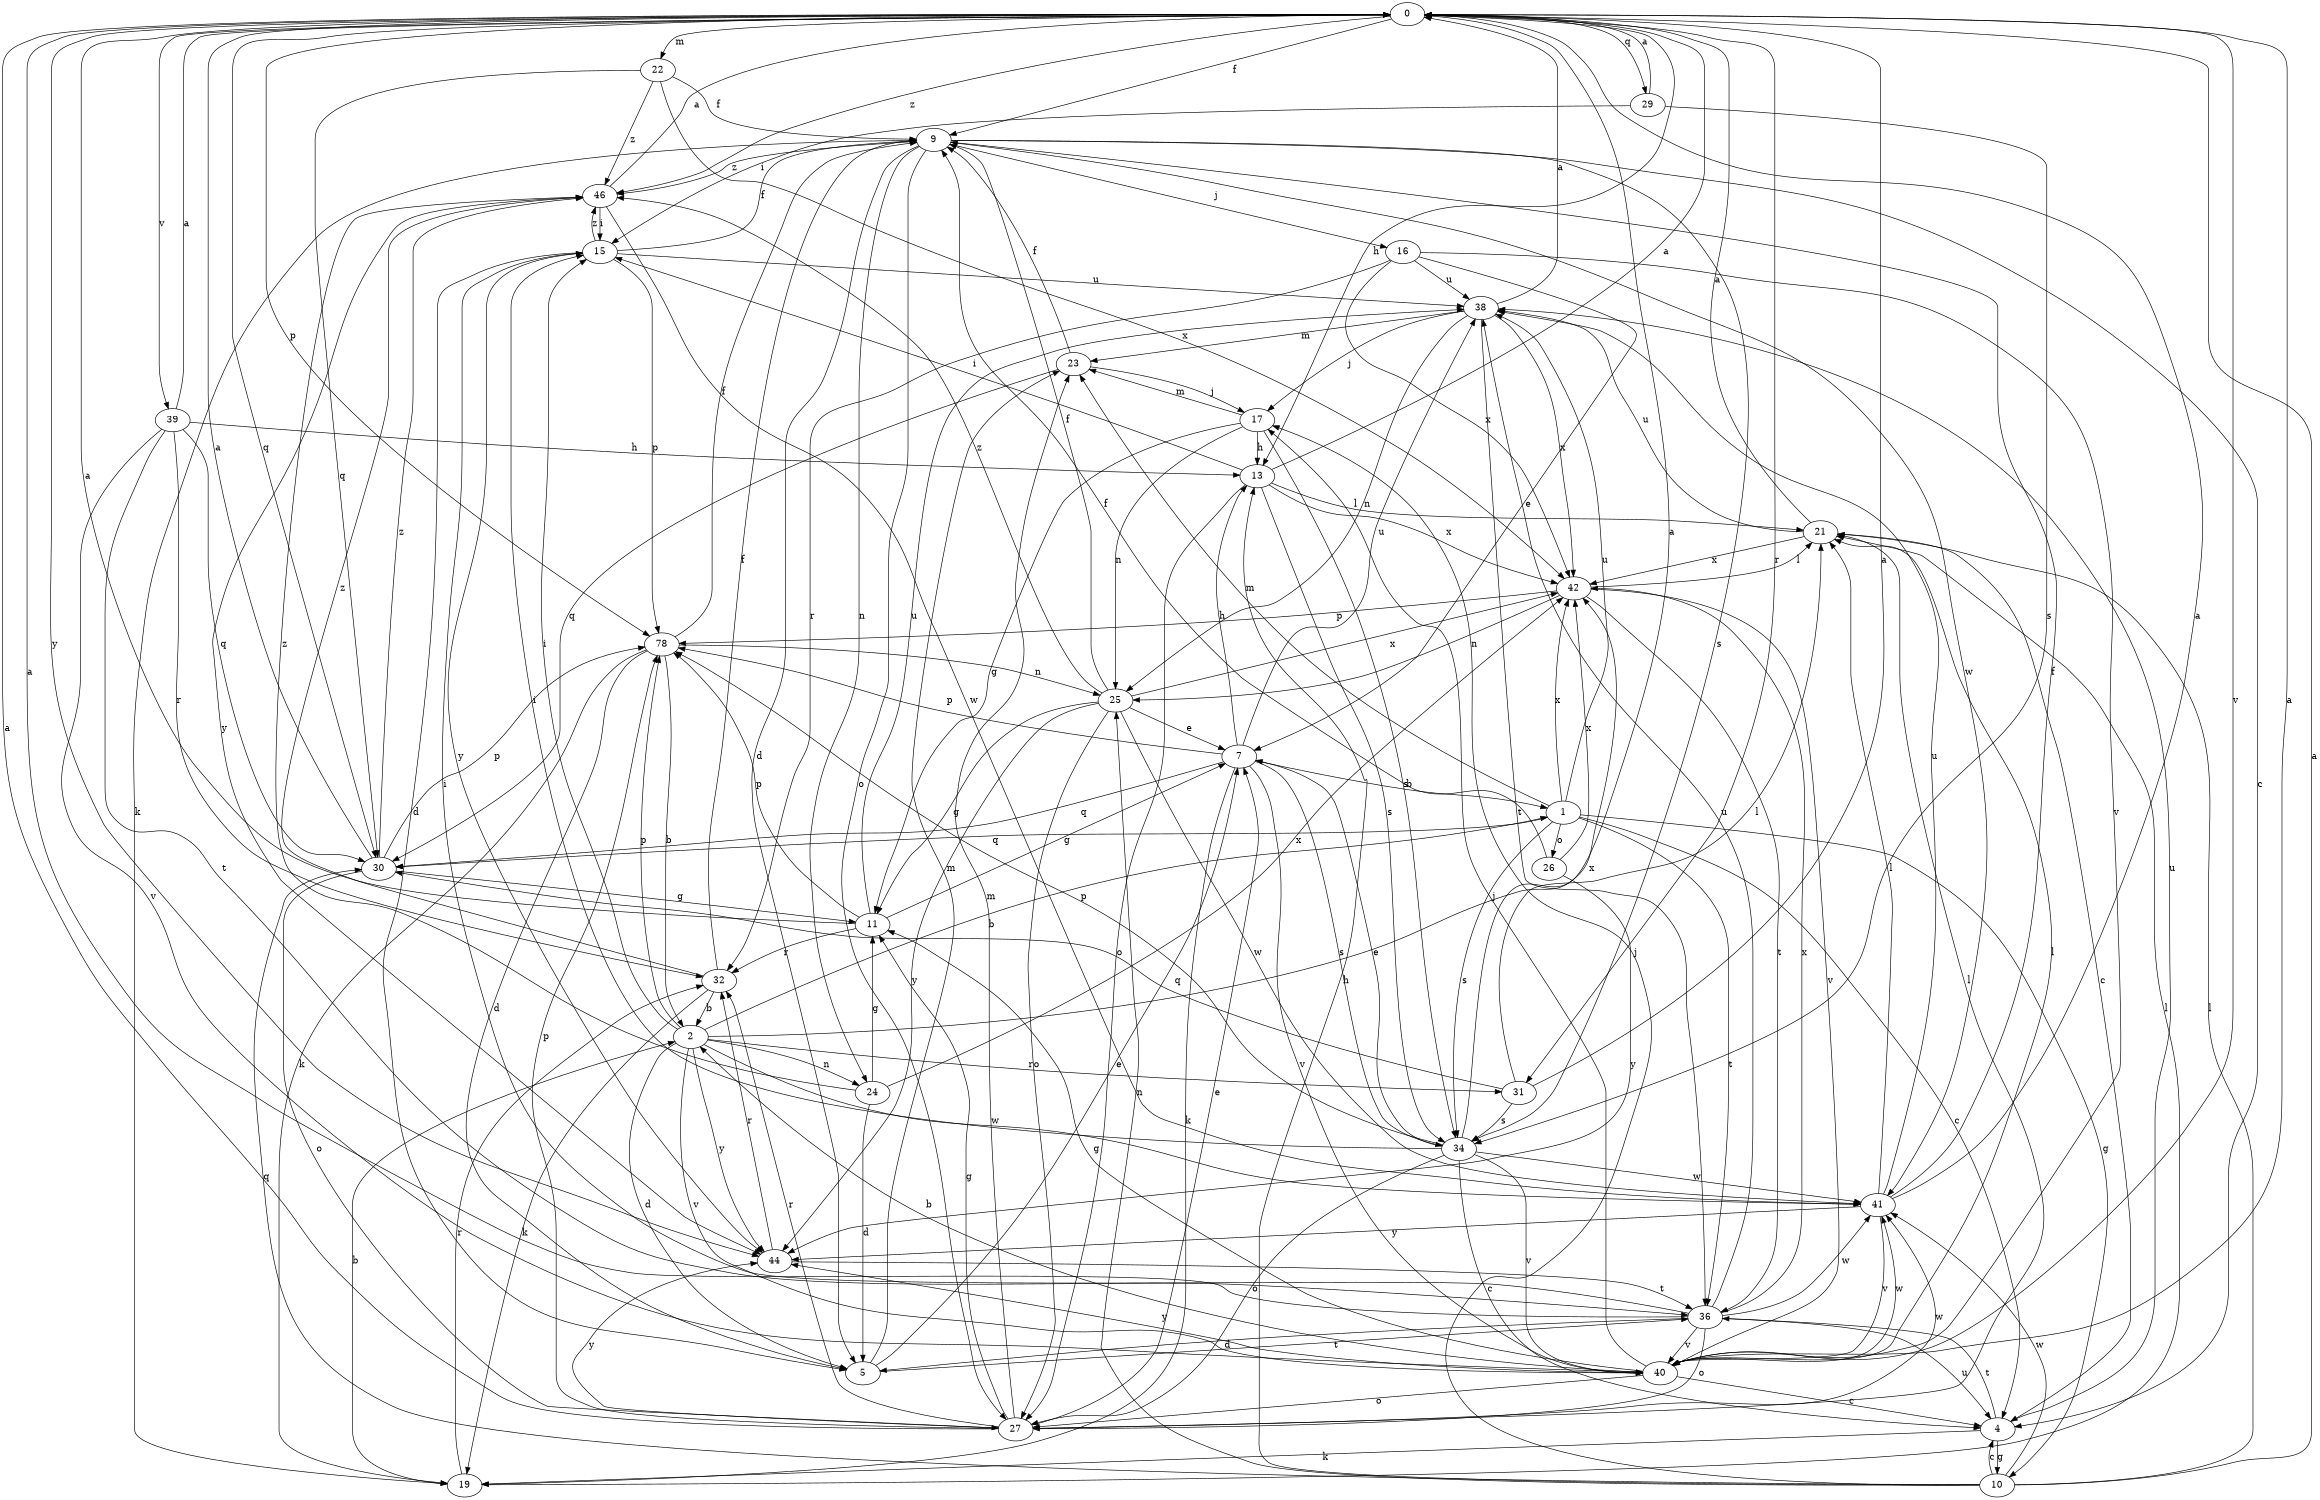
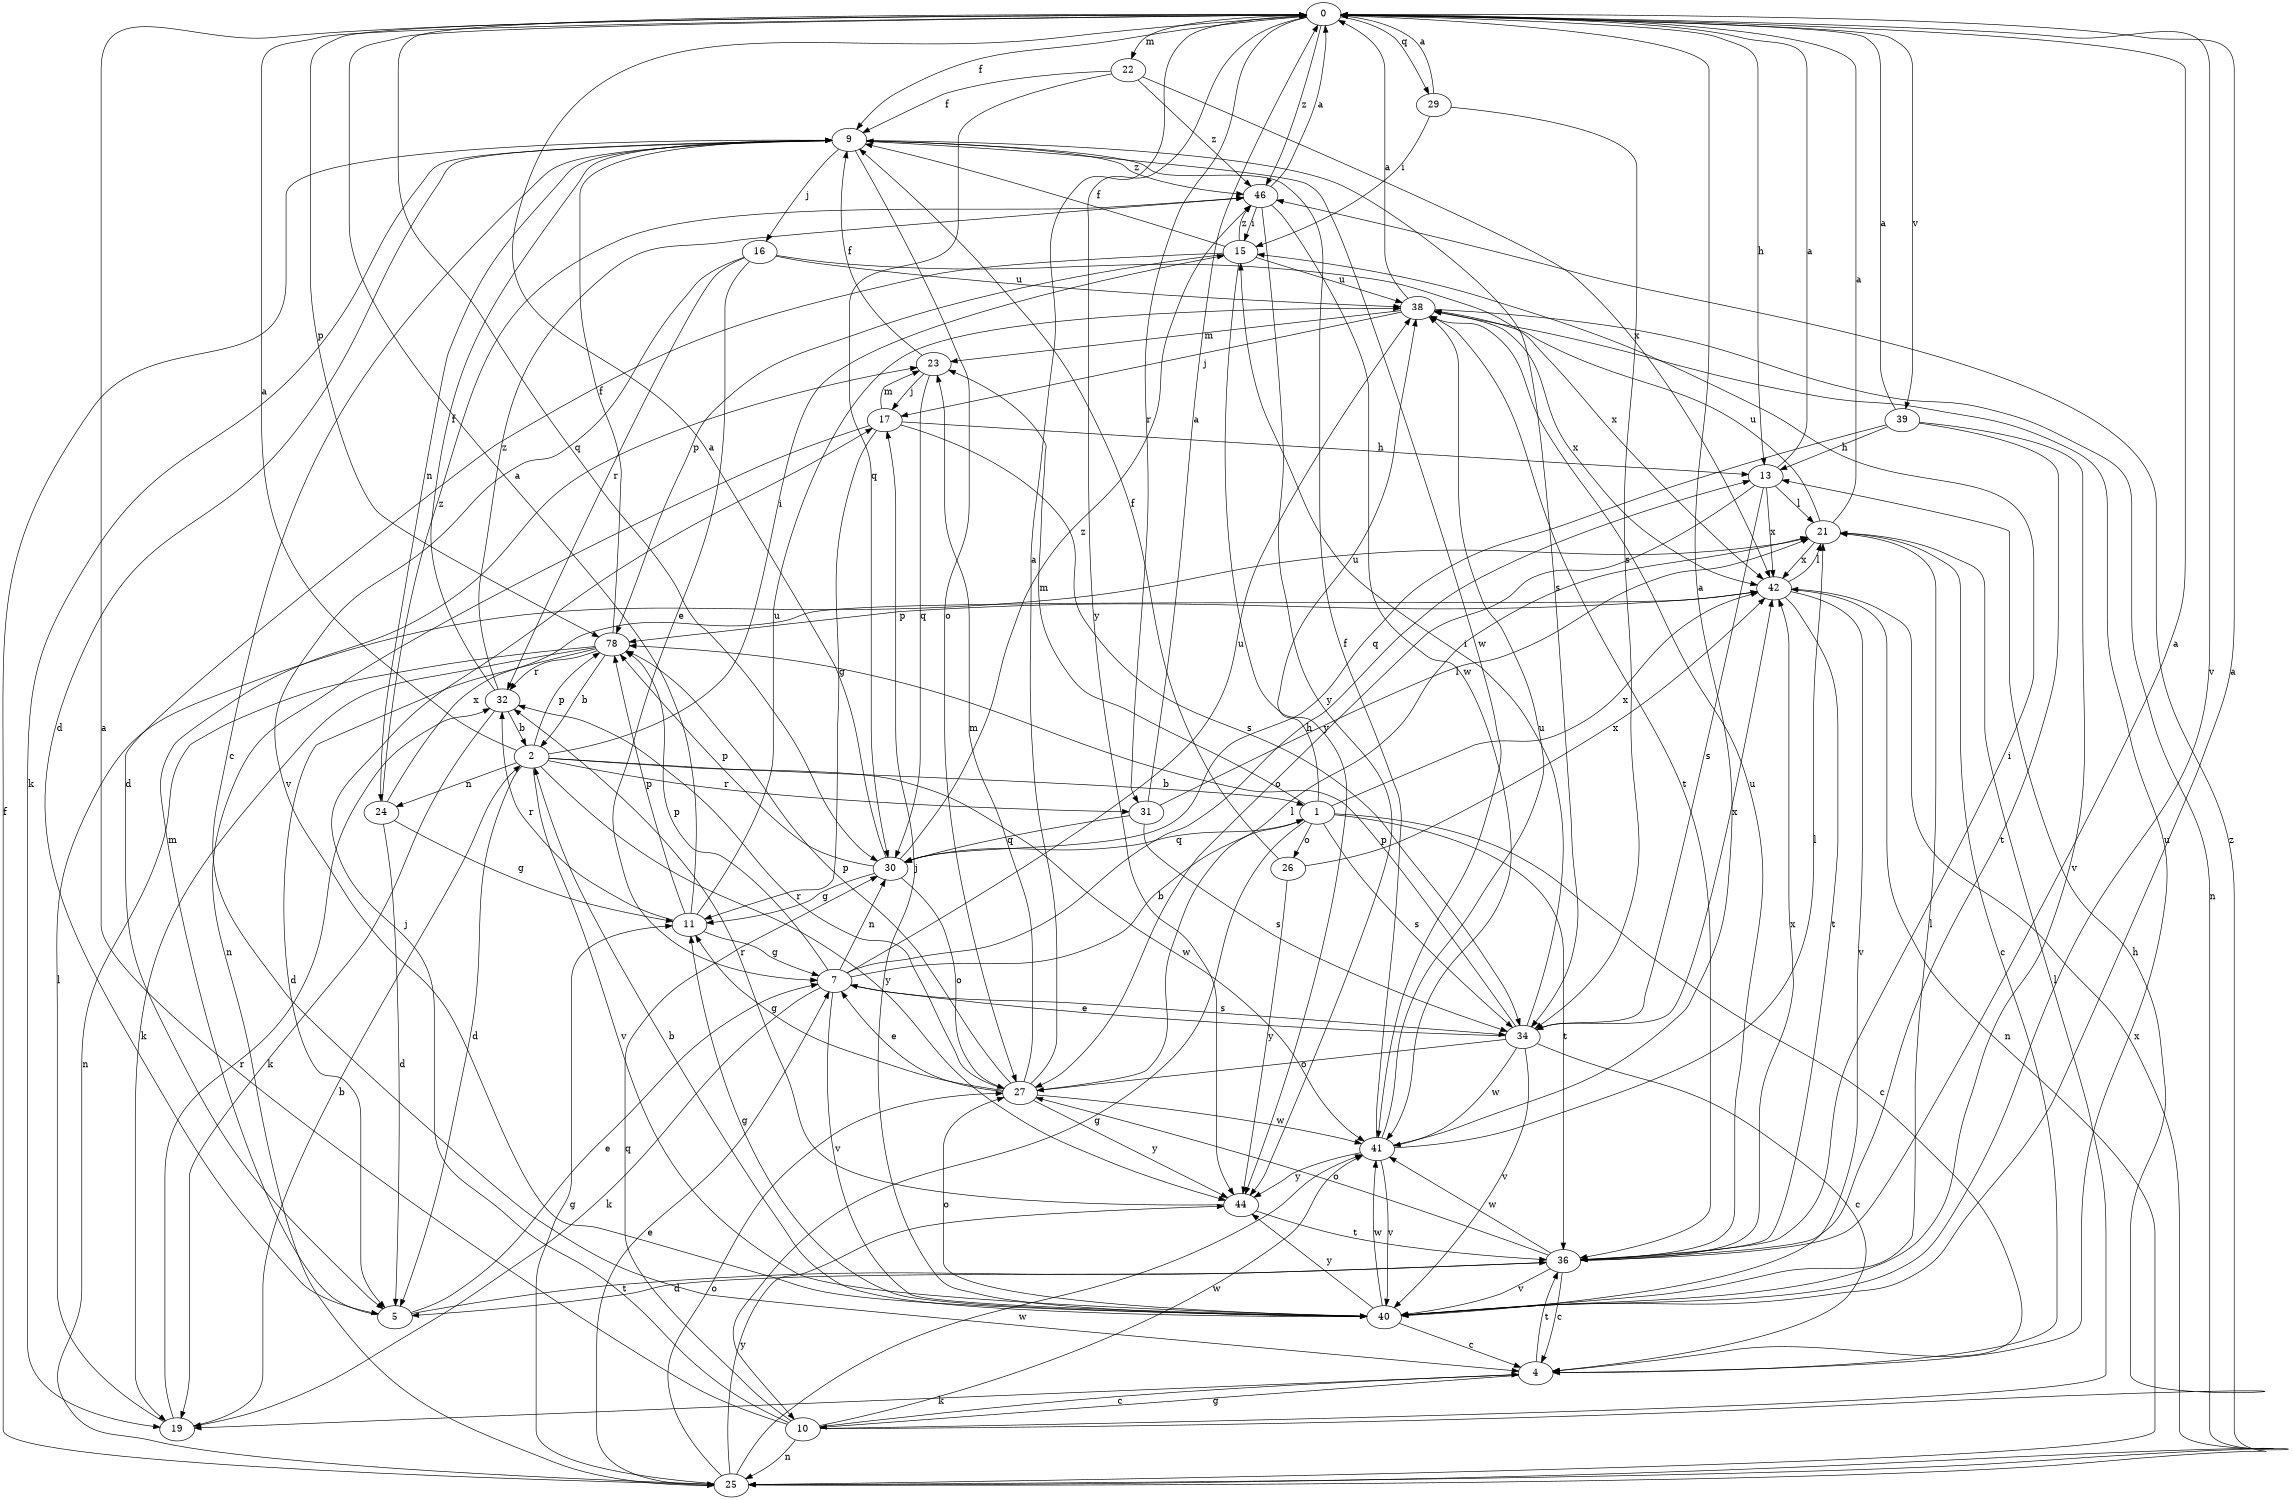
edge "13" -> "15": removed, label "i"
edge "7" -> "30": label "q" -> "n"
edge "39" -> "32": now "78" -> "32"
edge "36" -> "4": label "u" -> "c"
